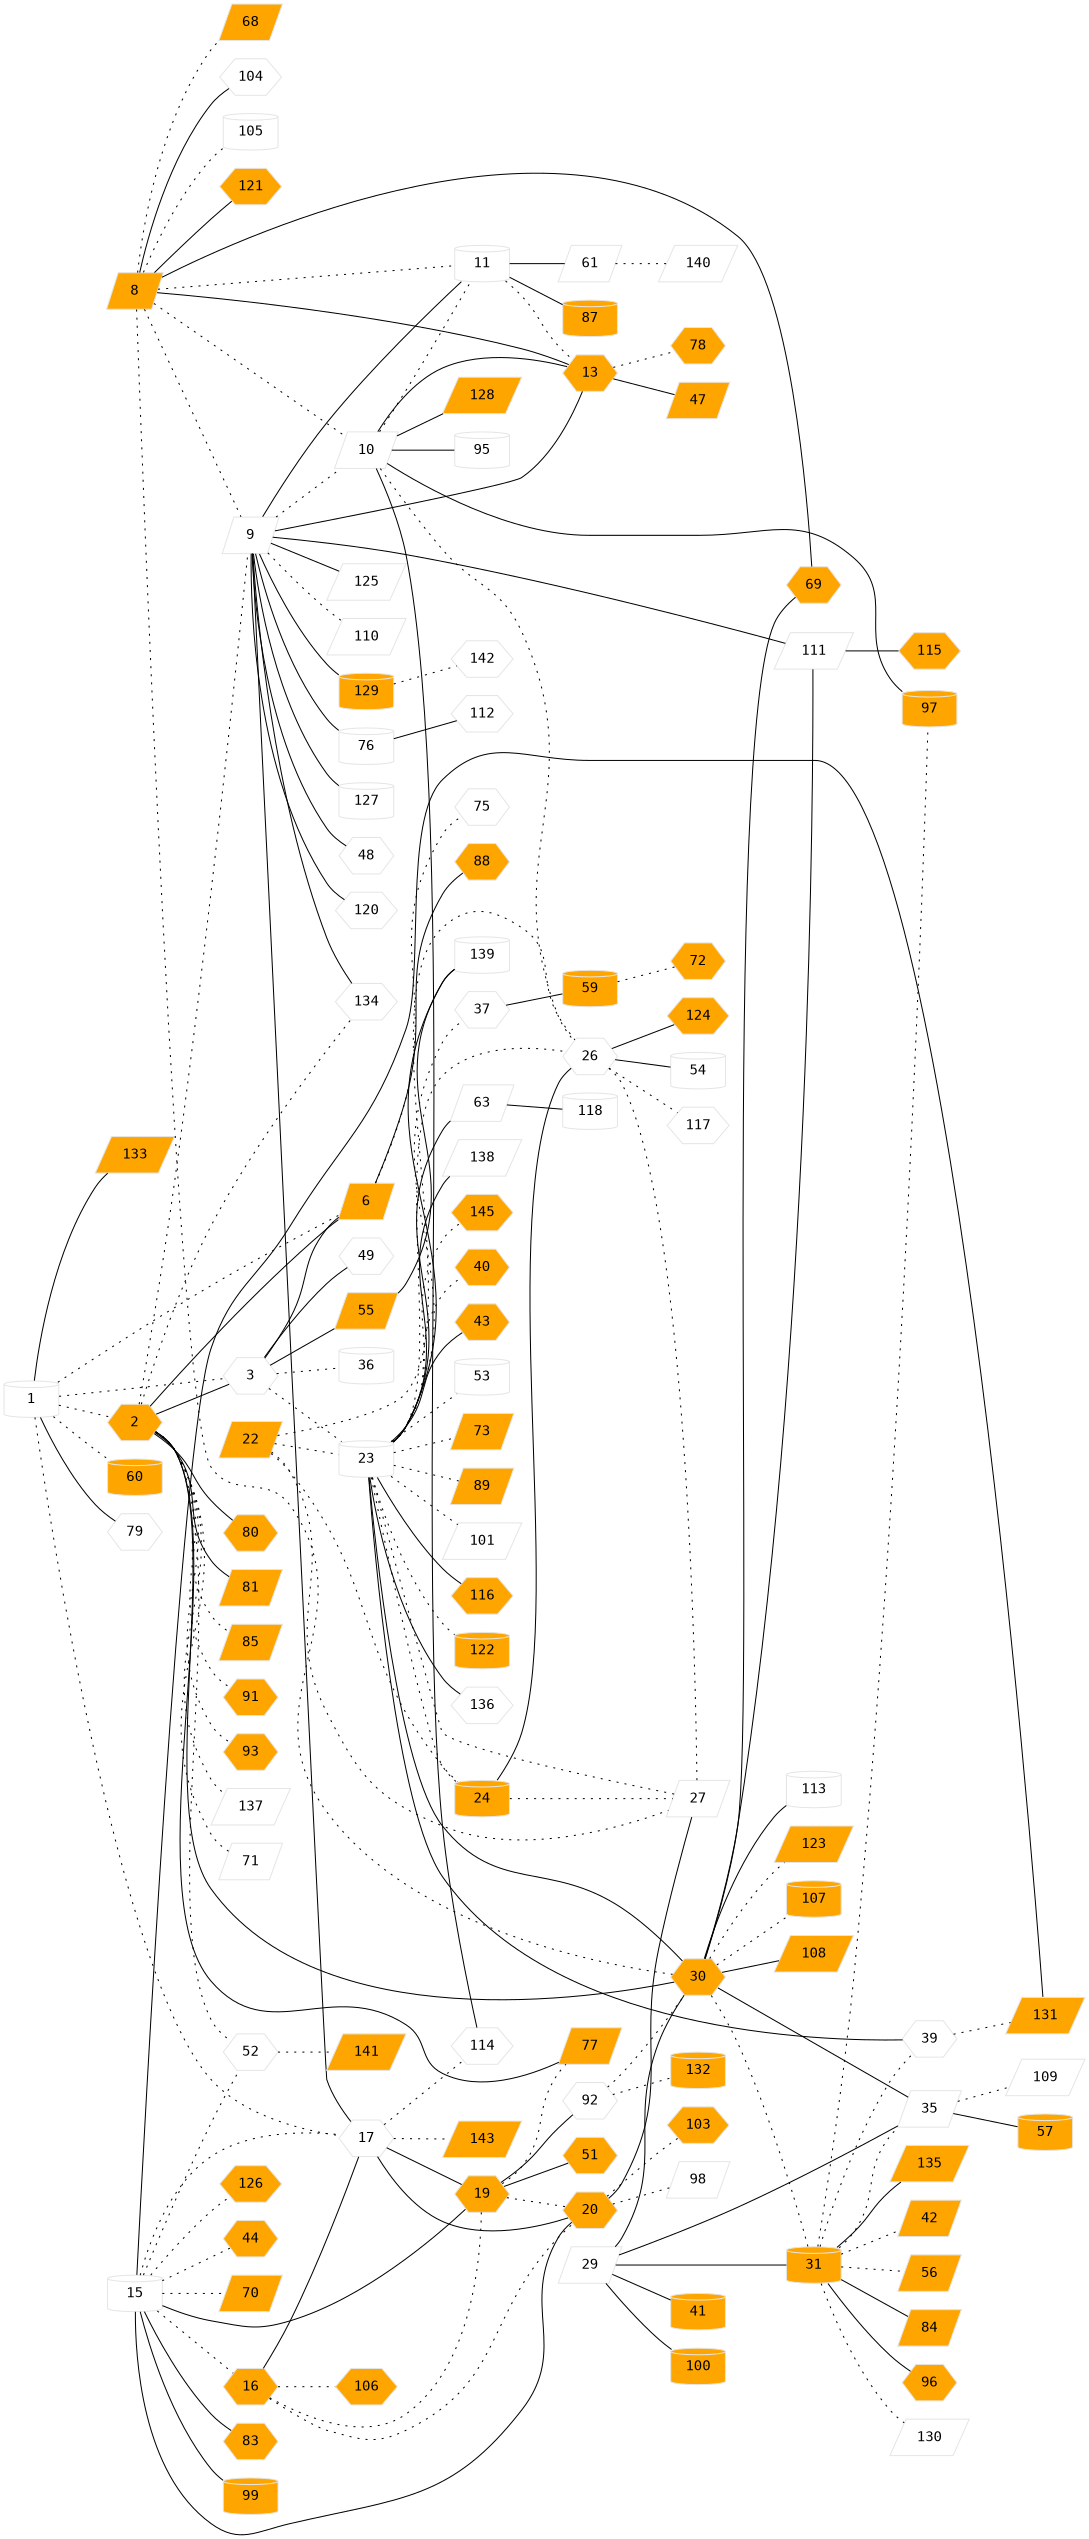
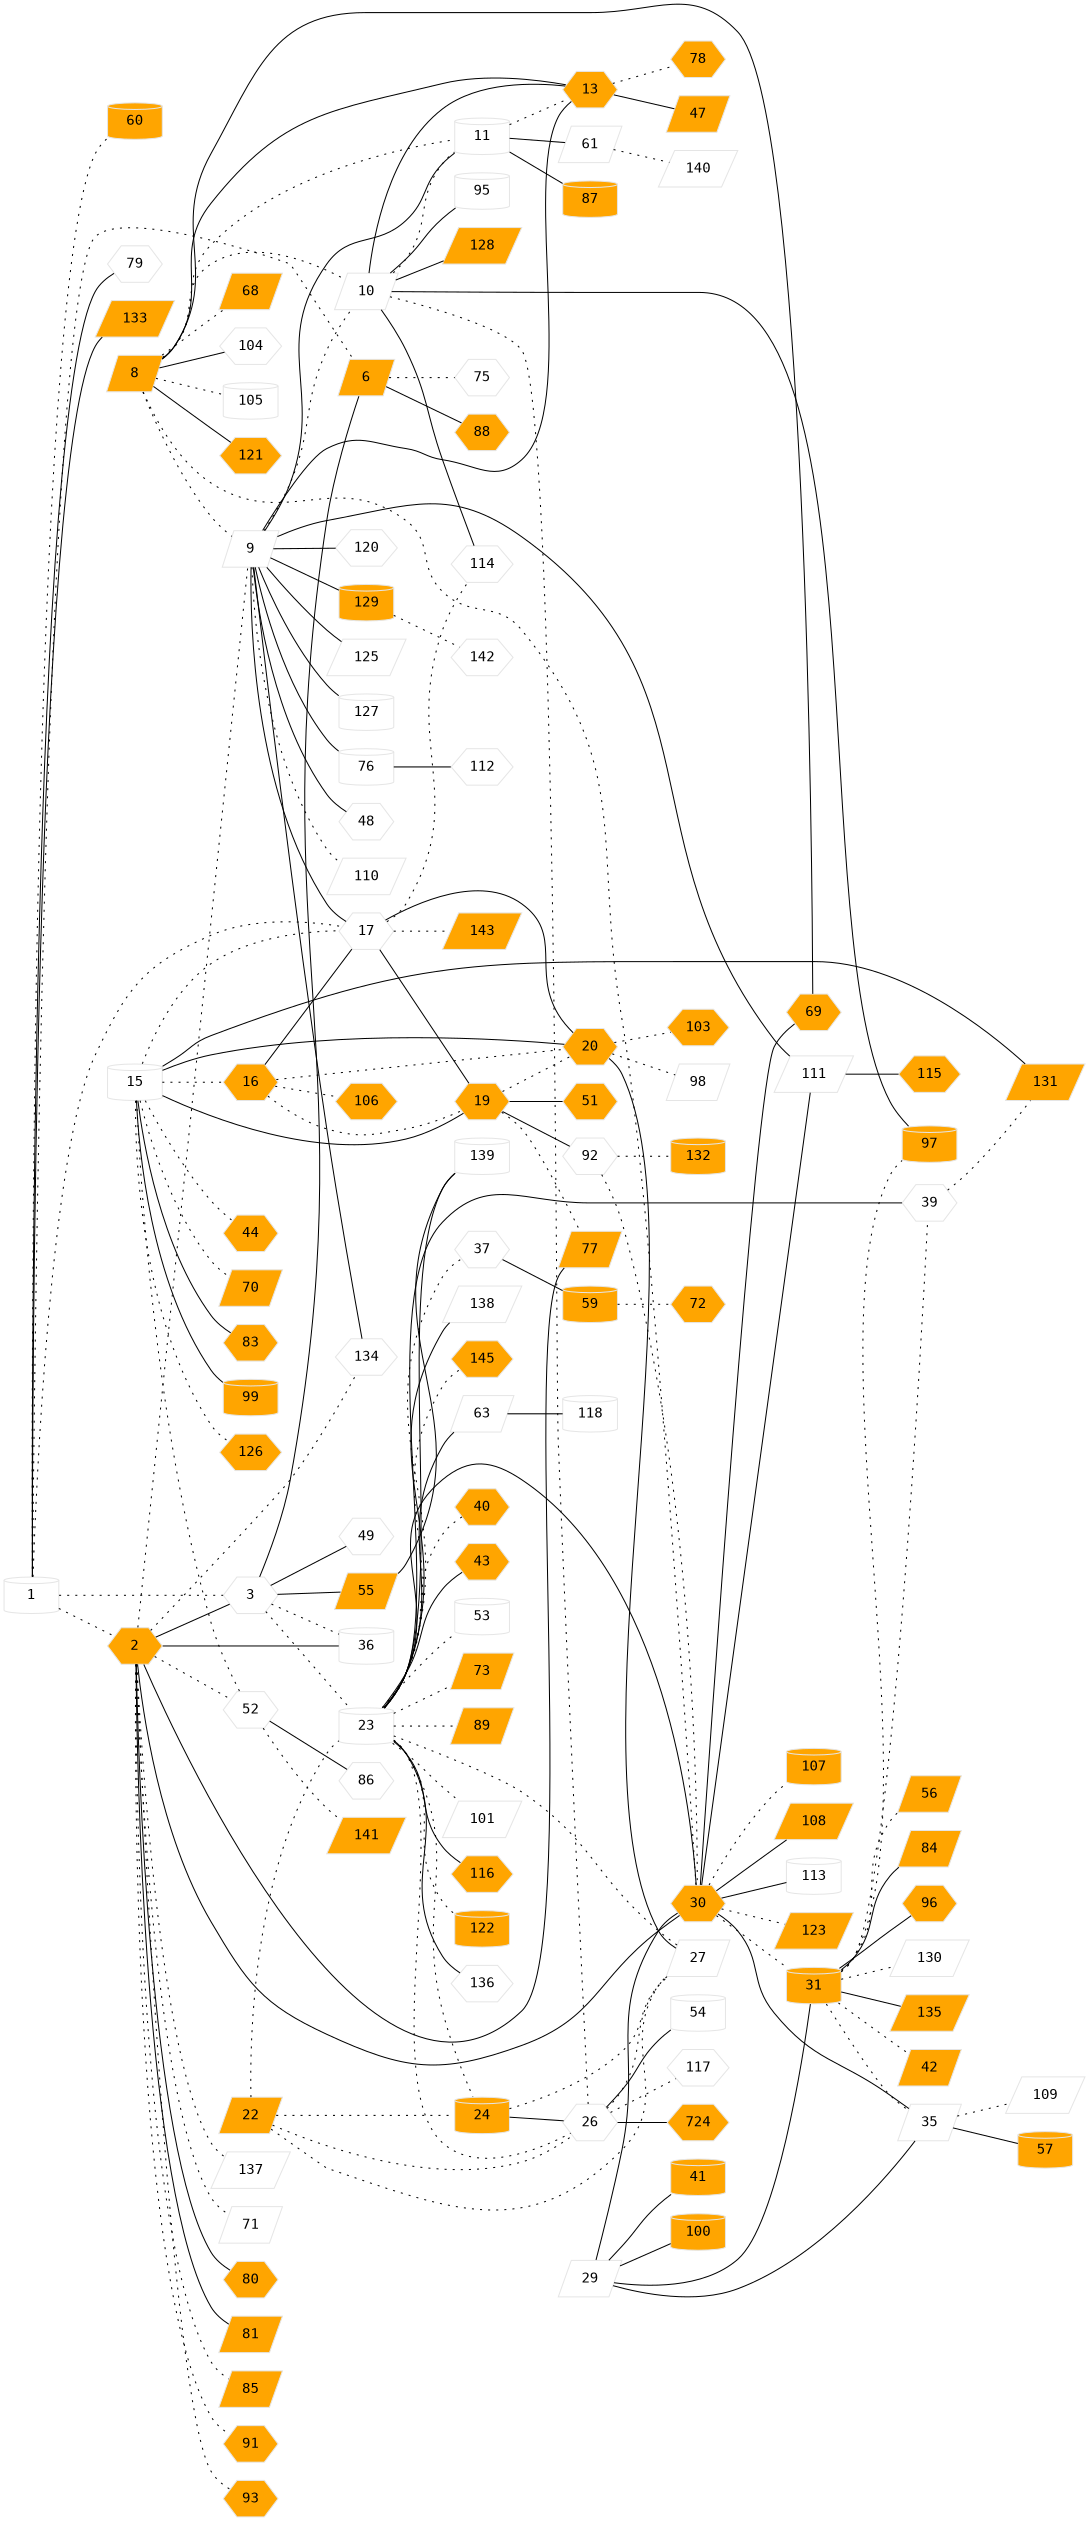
node "124": label "124" -> "724"
edge "6" -- "2": now "36" -- "2"
node "86": added
